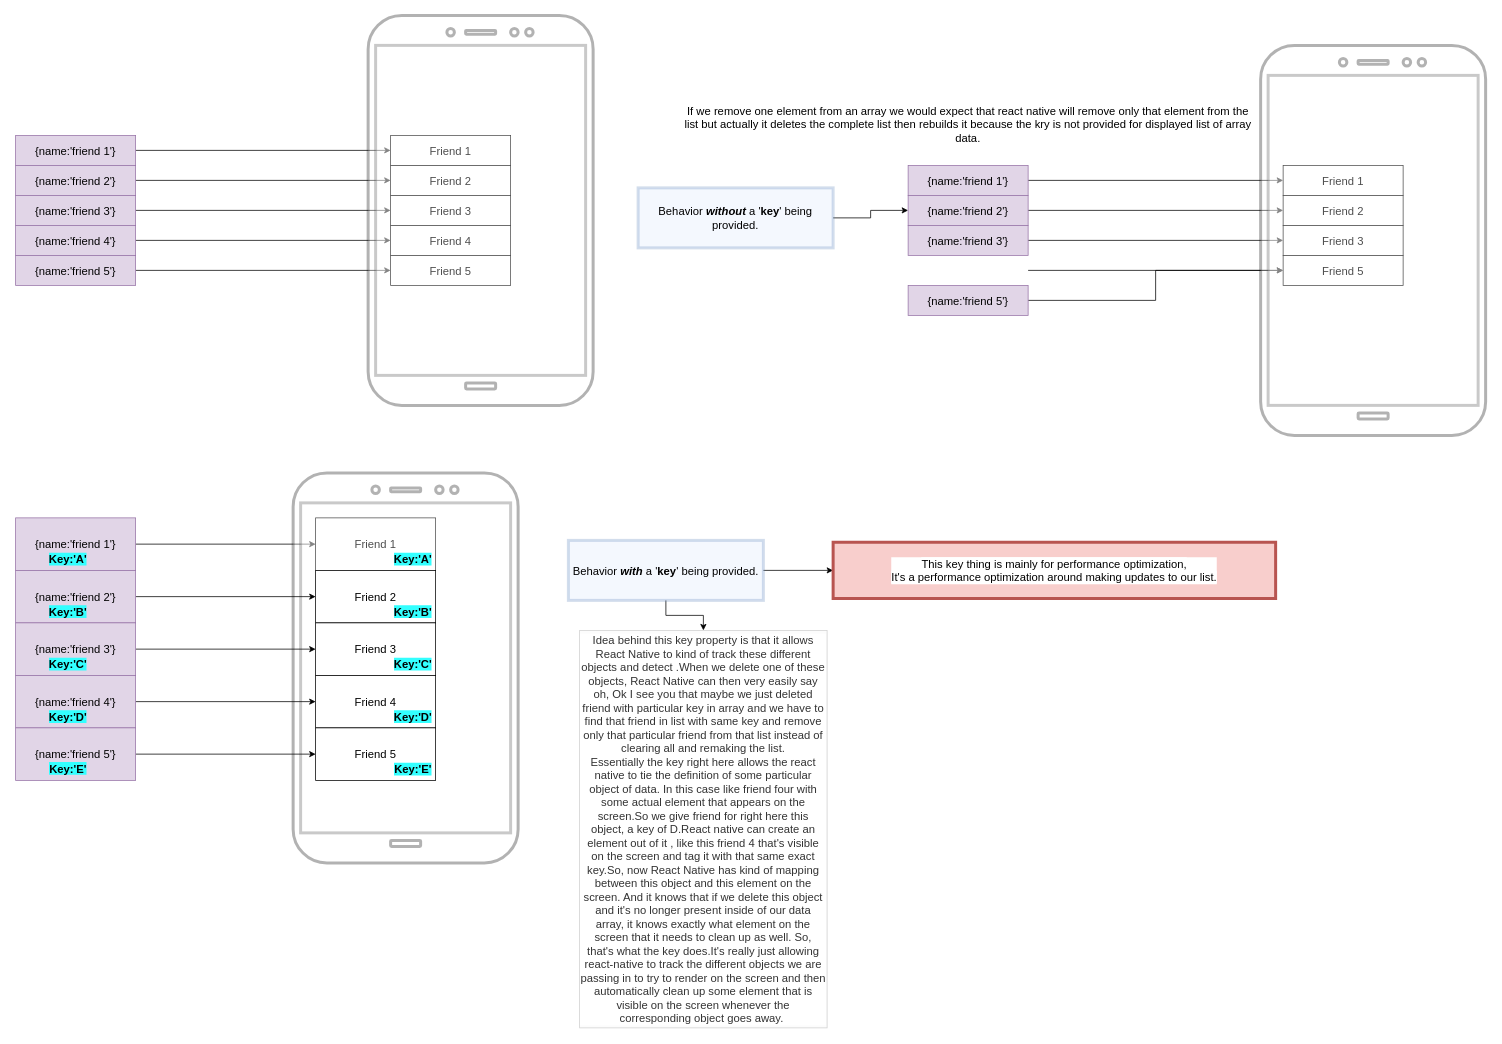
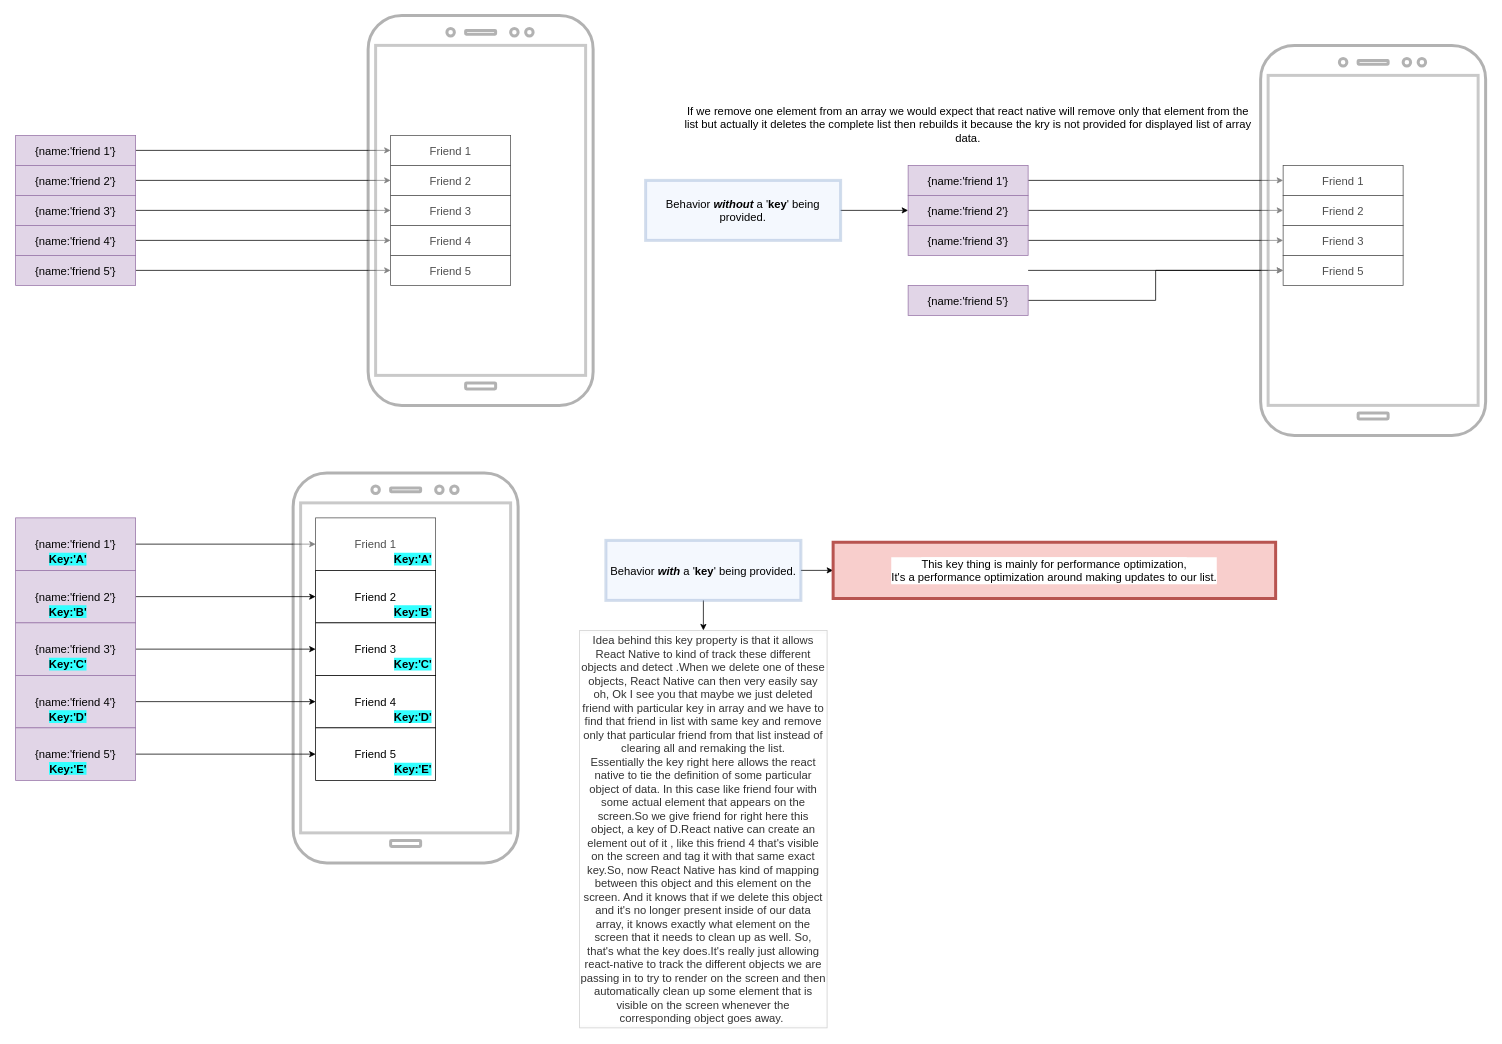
node "Behavior without a 'key' being provided.": moved (735, 218) -> (743, 210)
node "Behavior with a 'key' being provided.": moved (666, 570) -> (703, 570)
